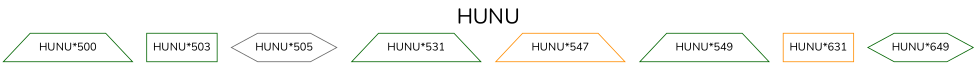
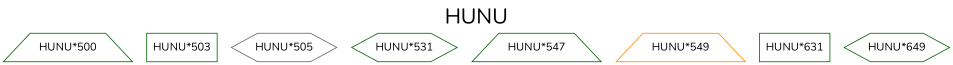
node "HUNU*531": shape trapezium -> hexagon
node "HUNU*547": color darkorange -> darkgreen
node "HUNU*549": color darkgreen -> darkorange
node "HUNU*631": color darkorange -> darkgreen
